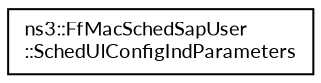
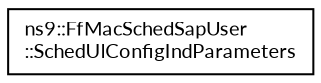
node "ns3::FfMacSchedSapUser ::SchedUlConfigIndParameters": label "ns3::FfMacSchedSapUser ::SchedUlConfigIndParameters" -> "ns9::FfMacSchedSapUser ::SchedUlConfigIndParameters"
